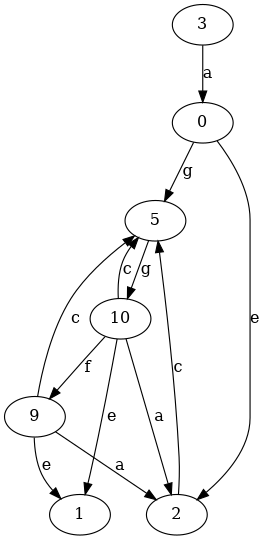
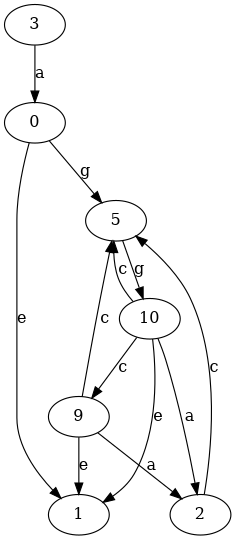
edge "0" -> "2": now "0" -> "1"
edge "10" -> "9": label "f" -> "c"
